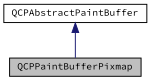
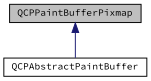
edge "QCPPaintBufferPixmap" -> "QCPAbstractPaintBuffer": reversed
